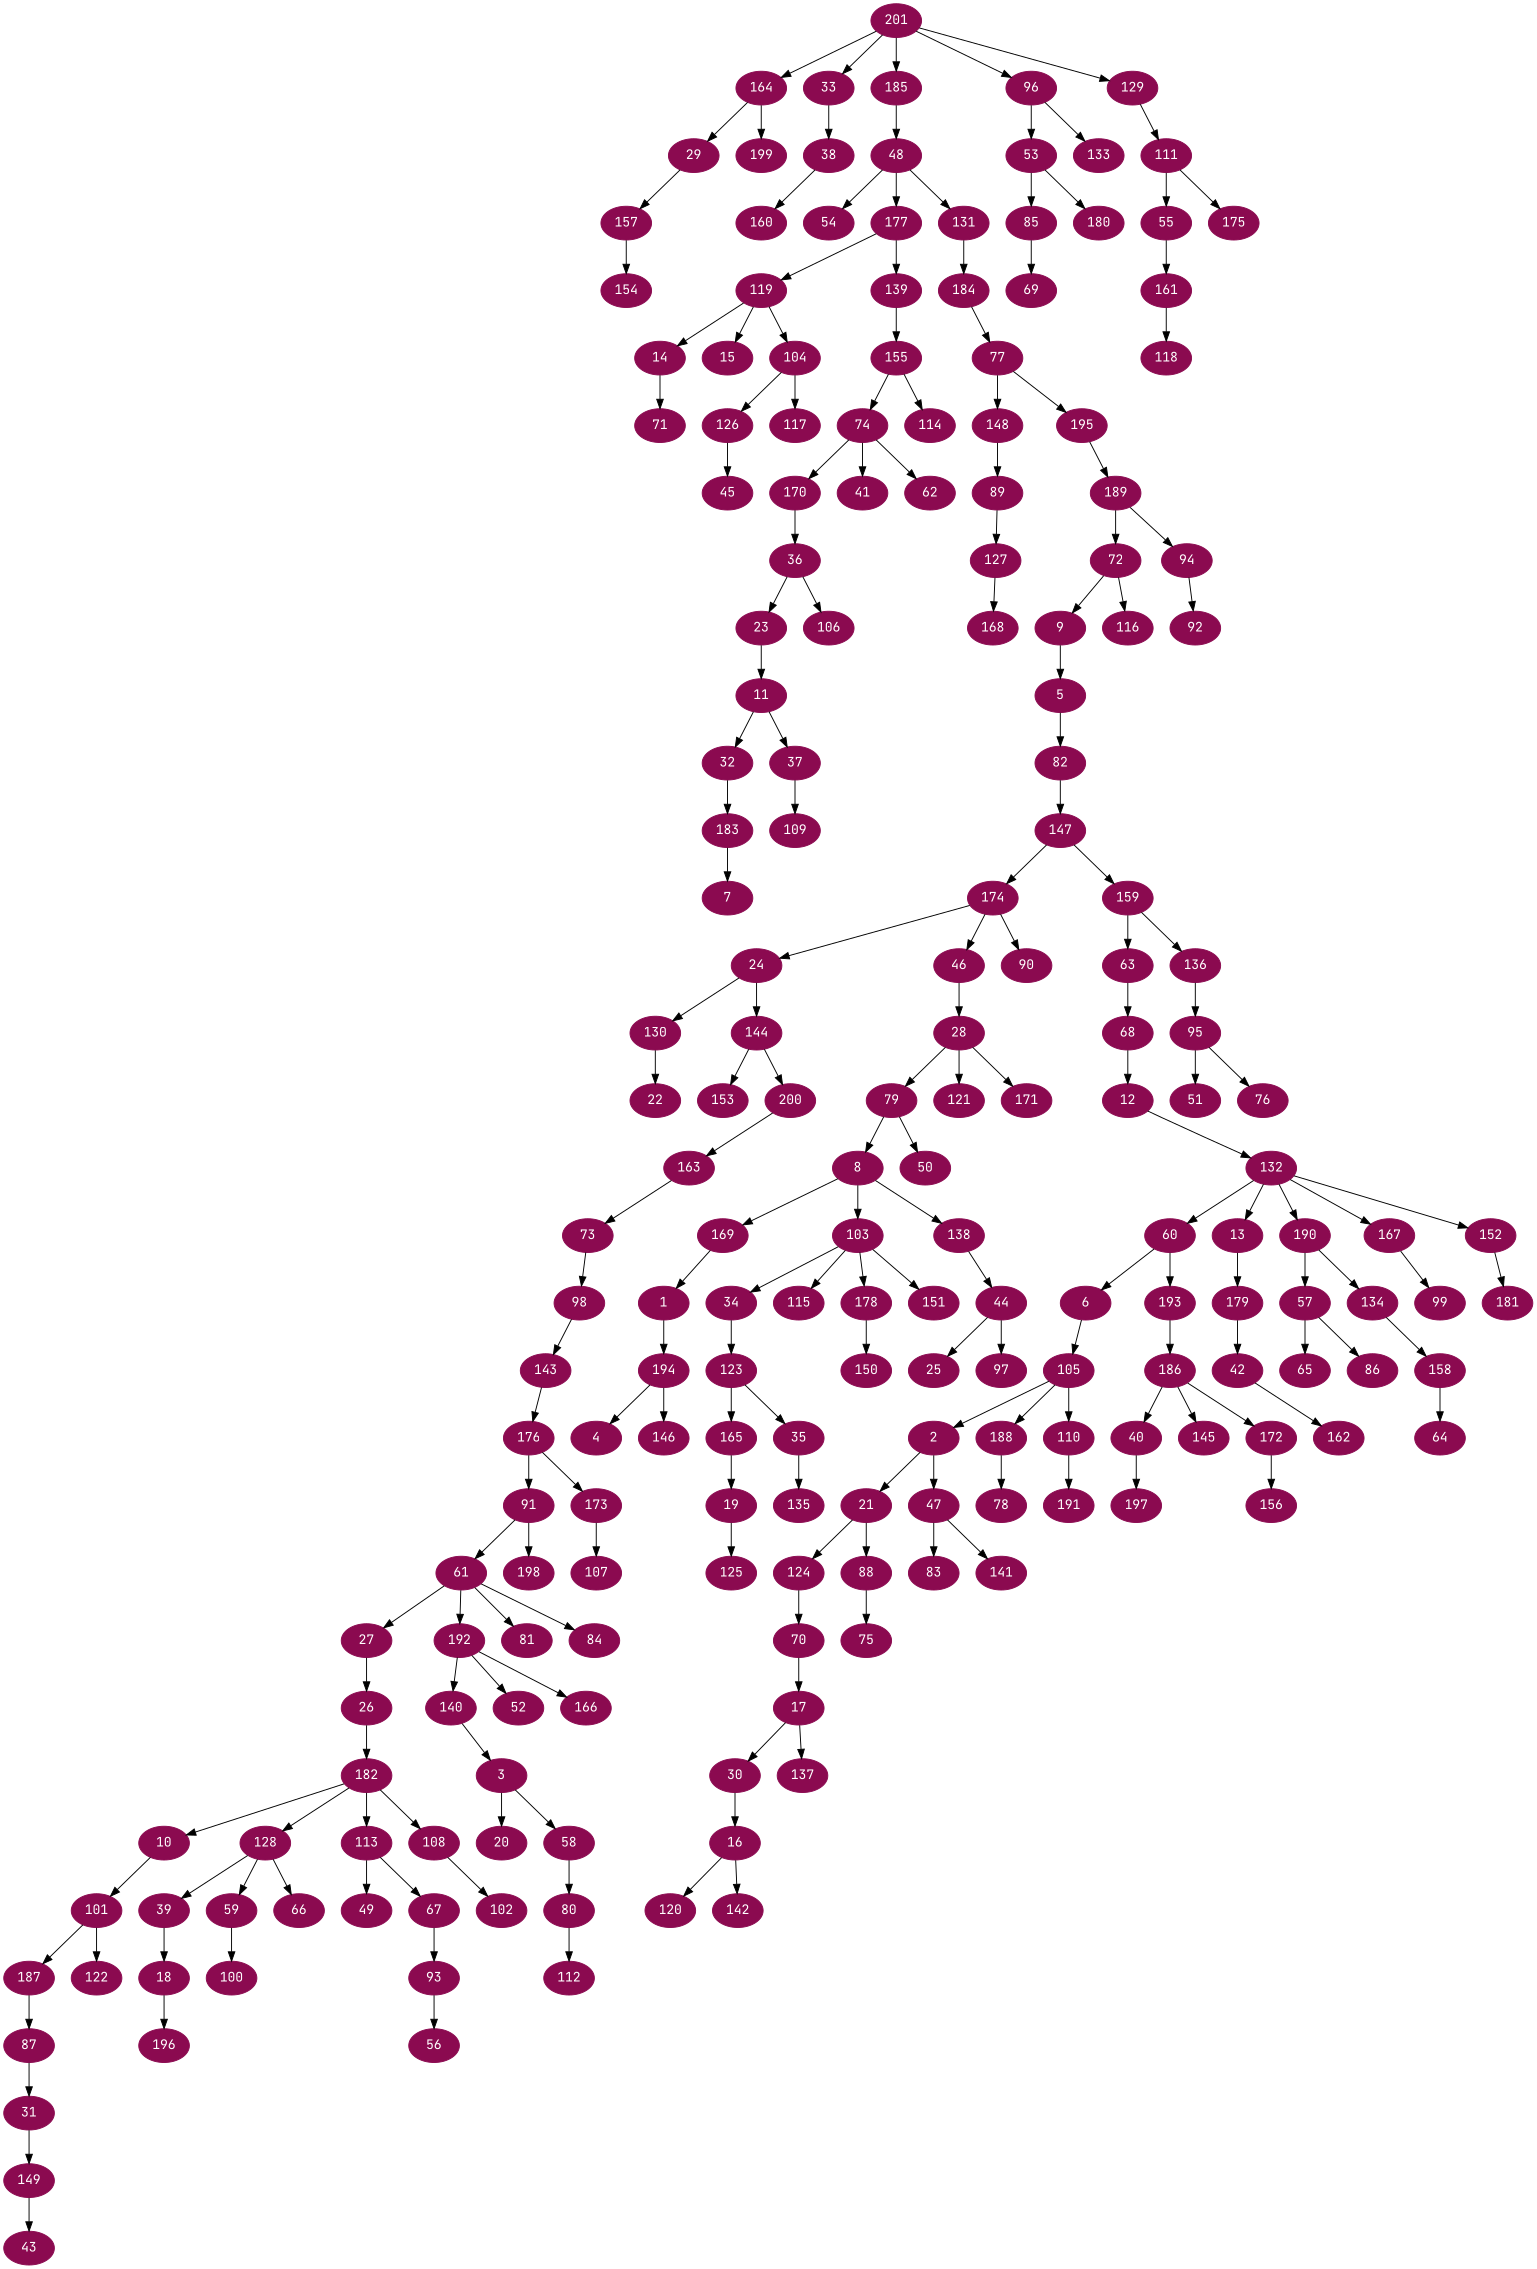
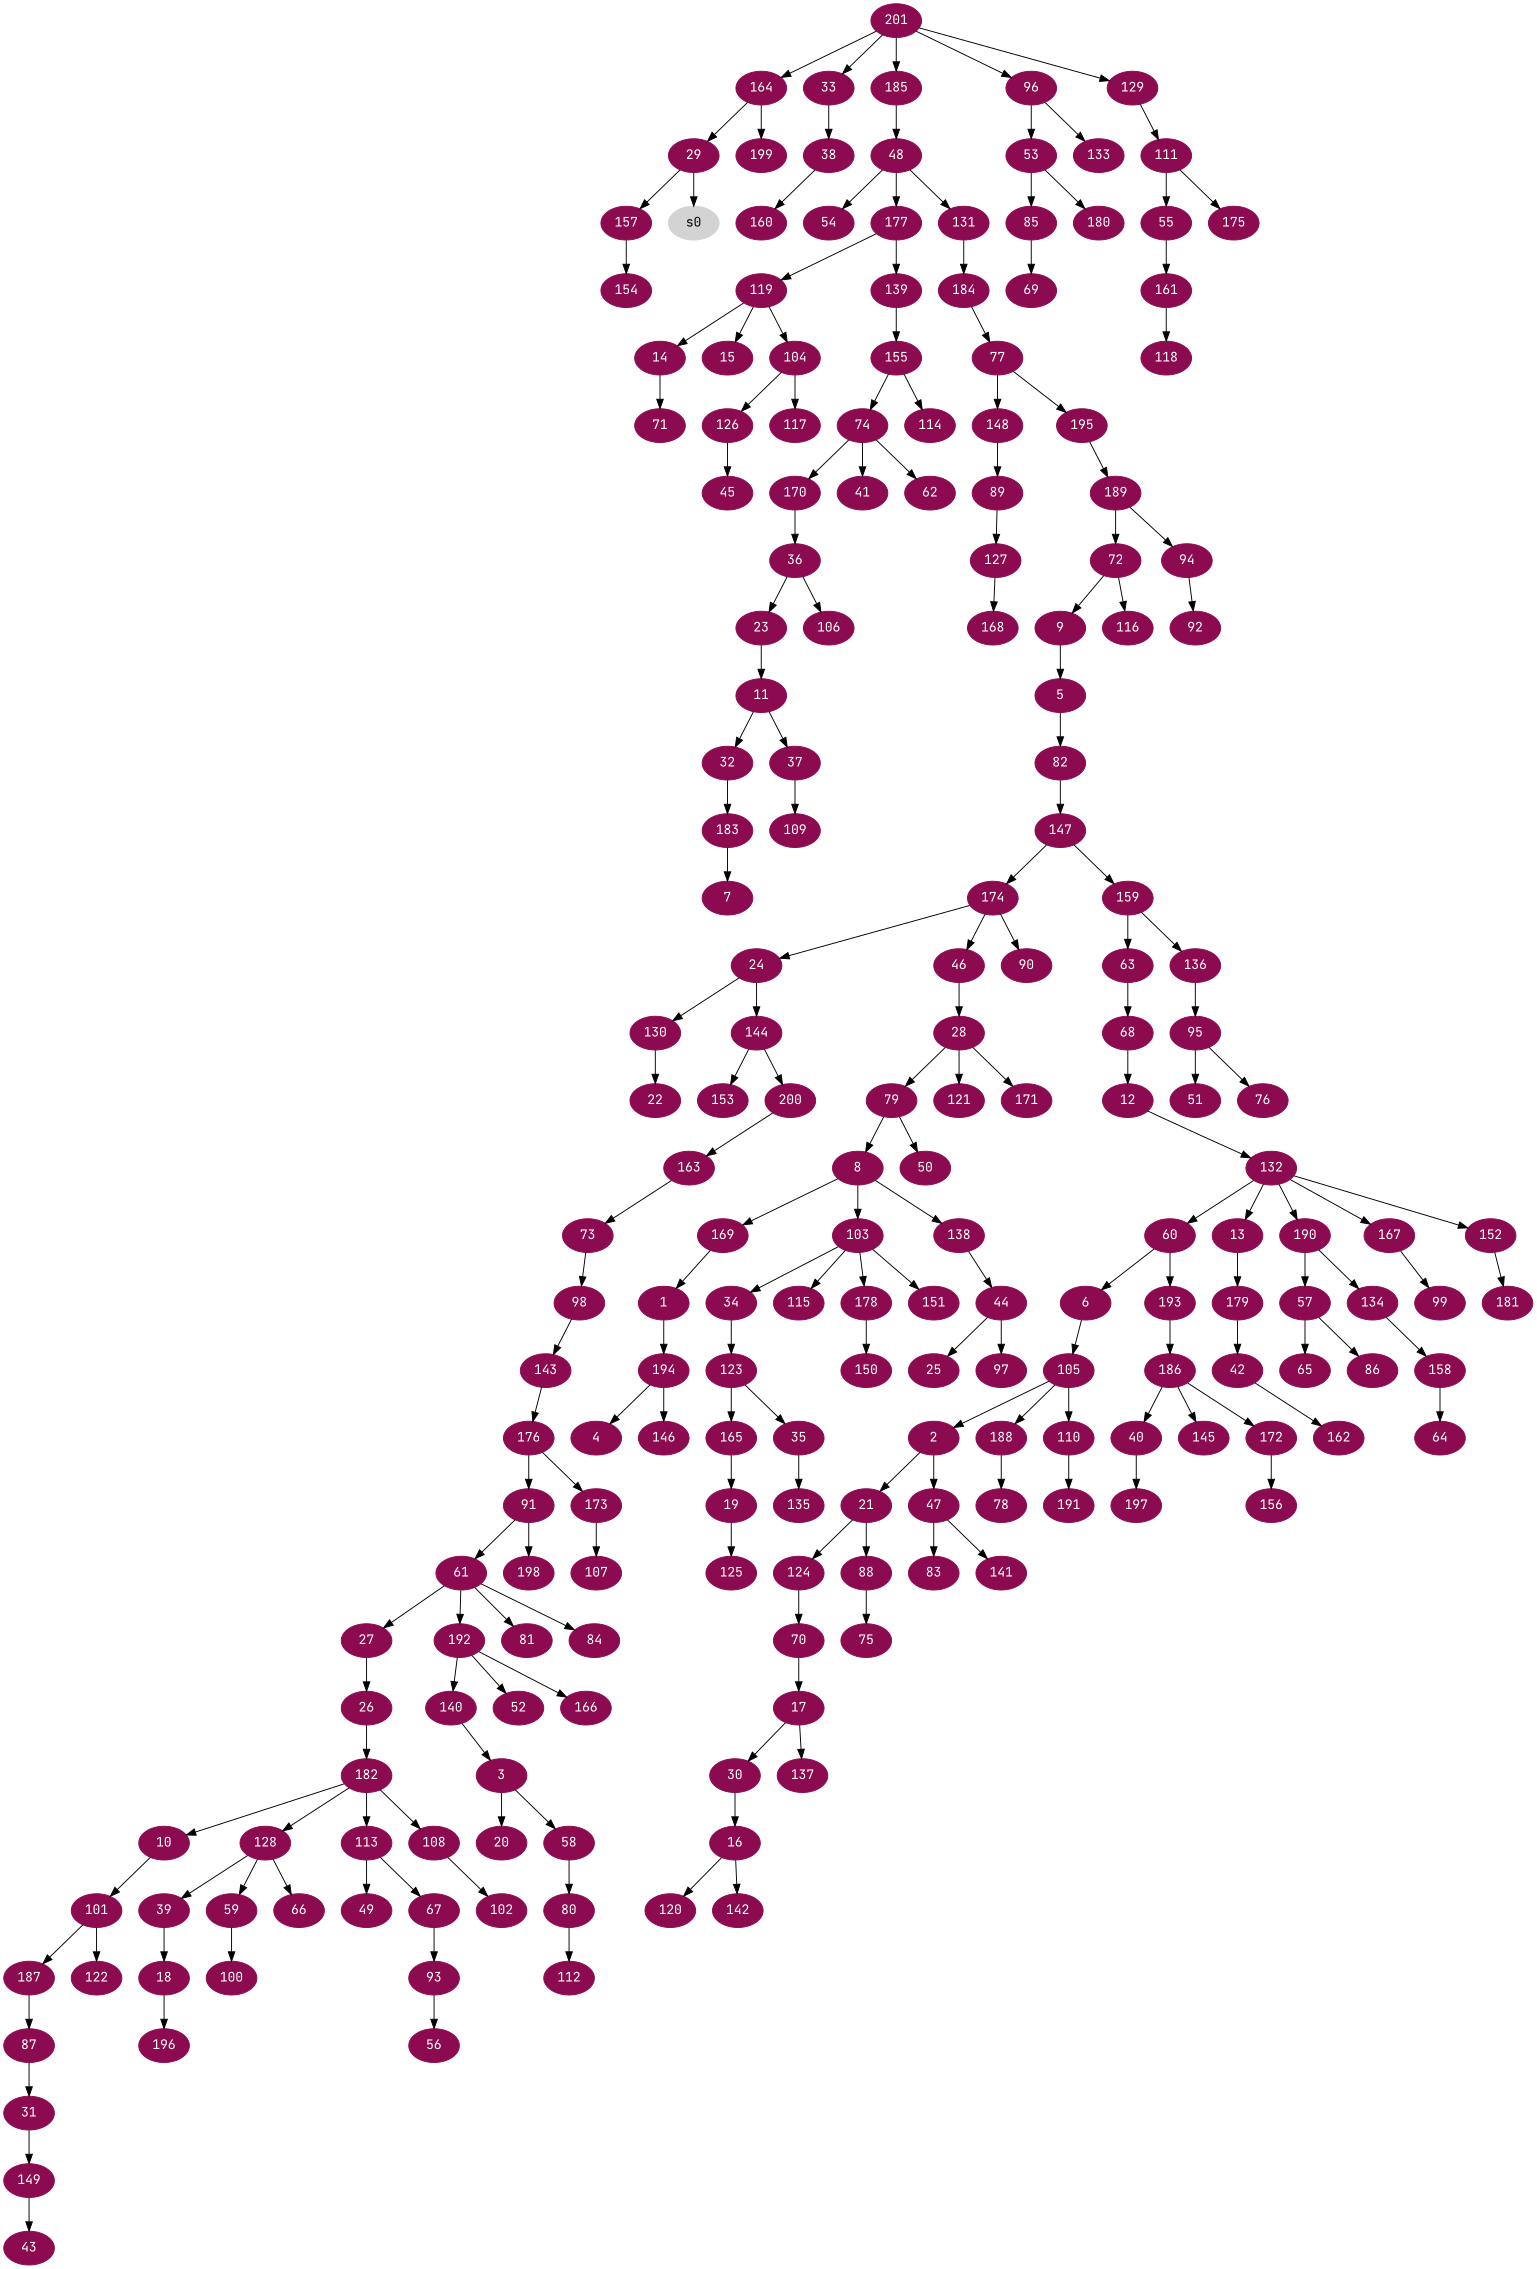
node "s0": added
